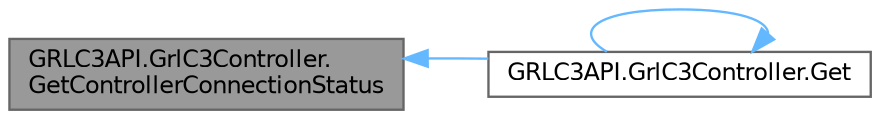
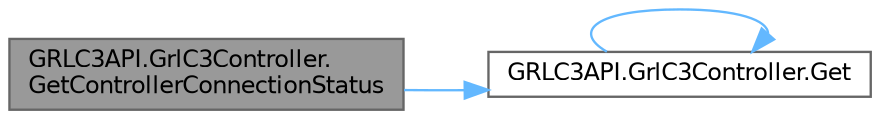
edge "GRLC3API.GrlC3Controller.Get" -> "GRLC3API.GrlC3Controller. GetControllerConnectionStatus": reversed
